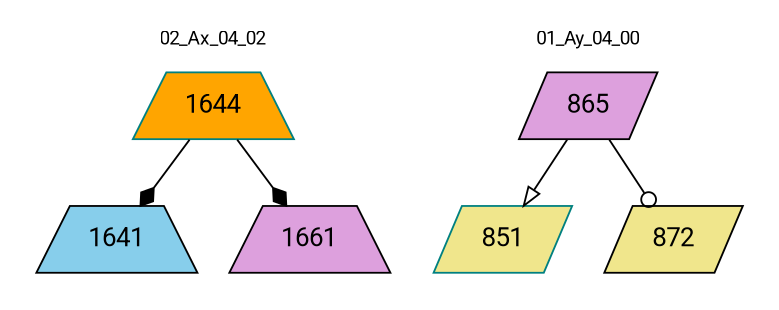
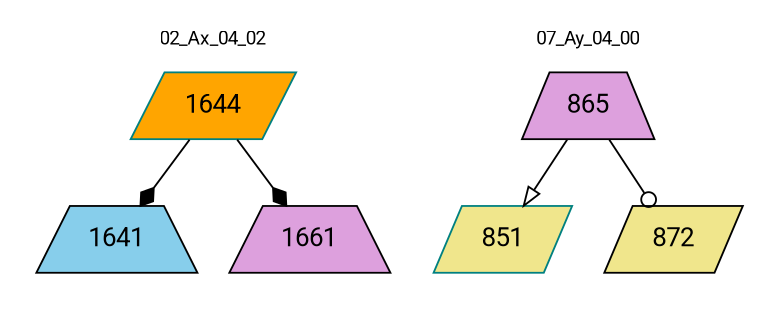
cluster "01_Ay_04_00": label "01_Ay_04_00" -> "07_Ay_04_00"
node "1644": shape trapezium -> parallelogram
node "865": shape parallelogram -> trapezium
